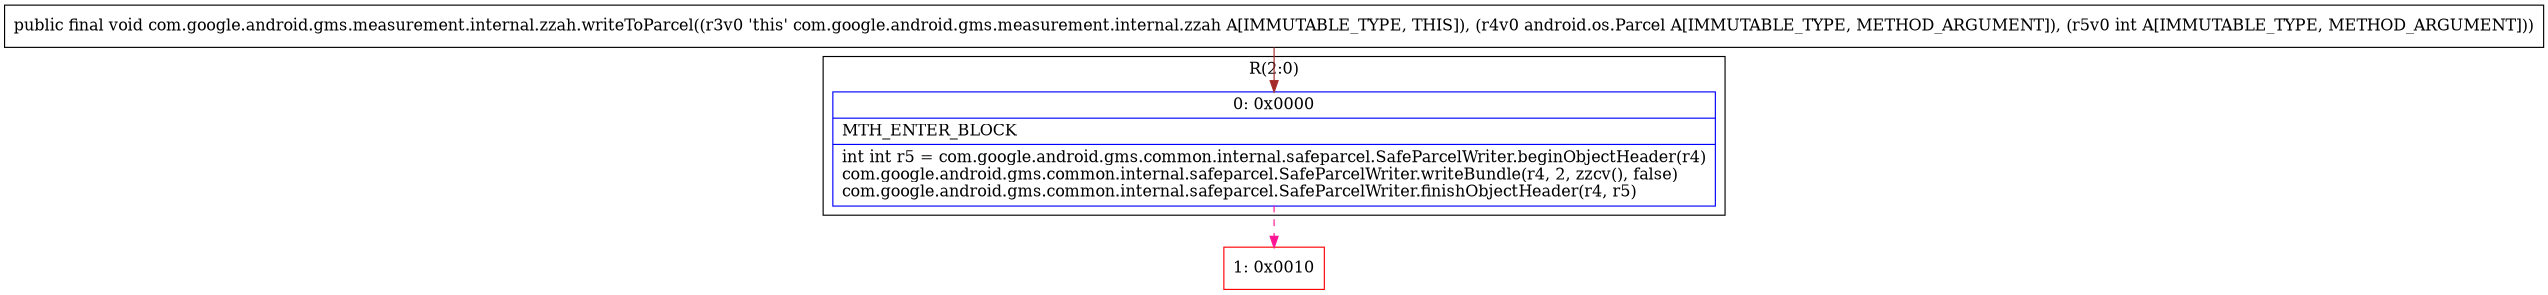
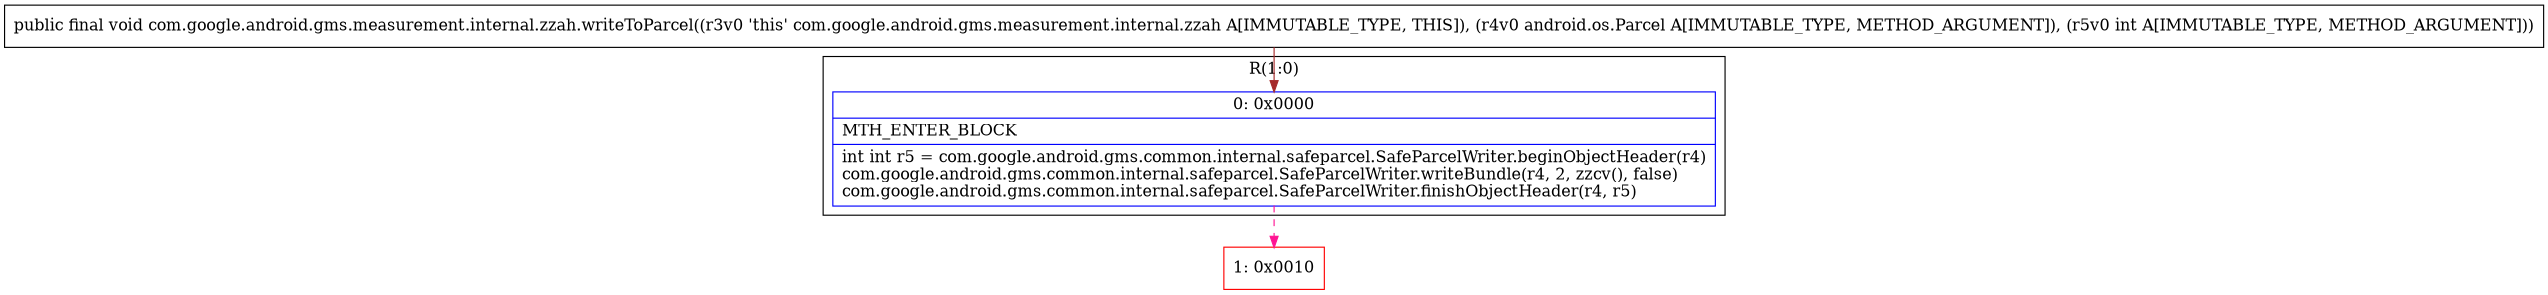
cluster "R(2:0)": label "R(2:0)" -> "R(1:0)"
